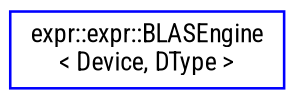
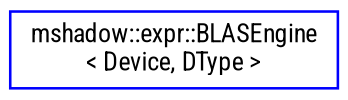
node "expr::expr::BLASEngine < Device, DType >": label "expr::expr::BLASEngine < Device, DType >" -> "mshadow::expr::BLASEngine < Device, DType >"
